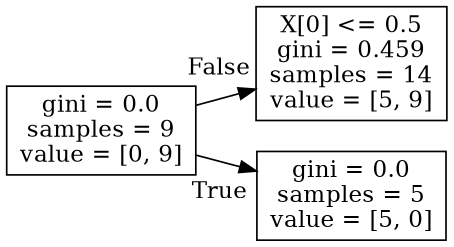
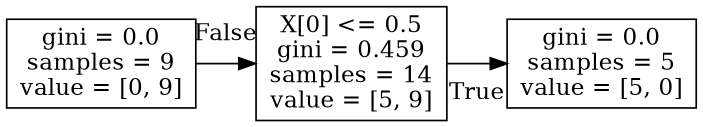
edge "gini = 0.0 samples = 9 value = [0, 9]" -> "gini = 0.0 samples = 5 value = [5, 0]": now "X[0] <= 0.5 gini = 0.459 samples = 14 value = [5, 9]" -> "gini = 0.0 samples = 5 value = [5, 0]"
